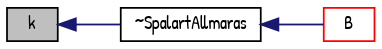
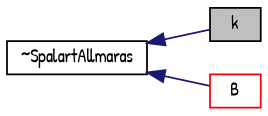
edge "~SpalartAllmaras" -> "k": reversed
